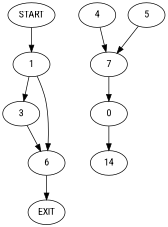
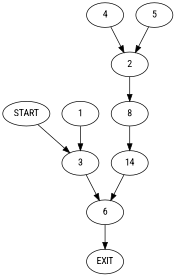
edge "START" -> "1": now "START" -> "3"
node "7": label "7" -> "2"
edge "1" -> "6": now "14" -> "6"
node "0": label "0" -> "8"
